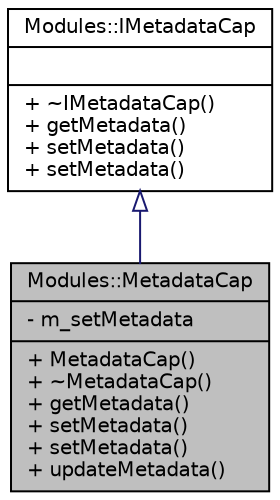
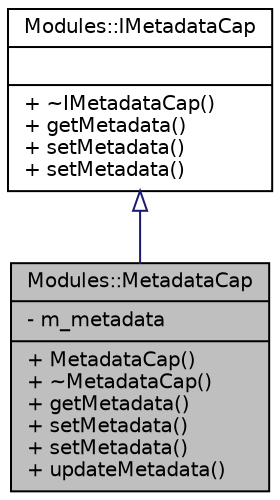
node "Modules::MetadataCap": text "- m_setMetadata" -> "- m_metadata"
